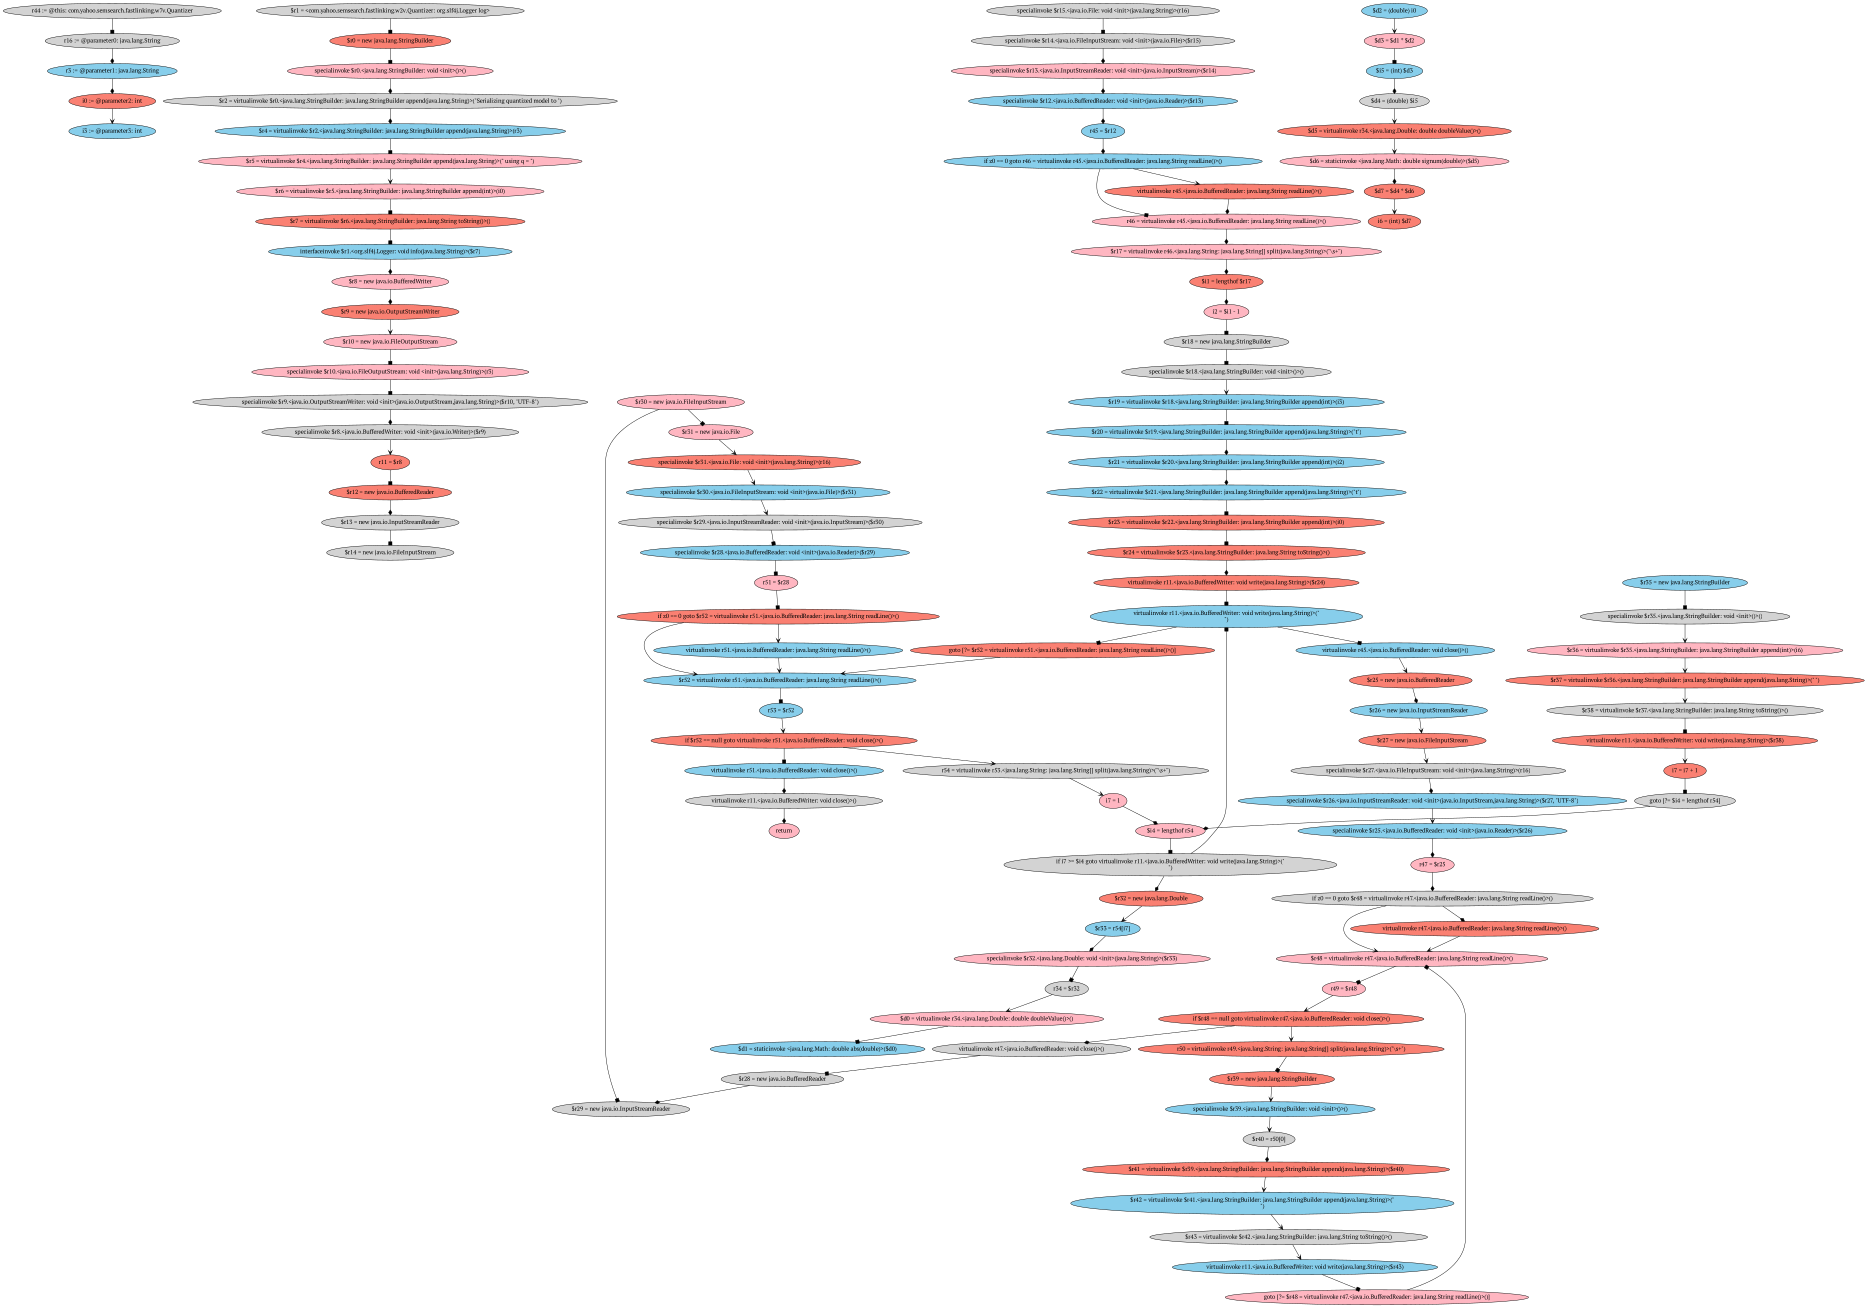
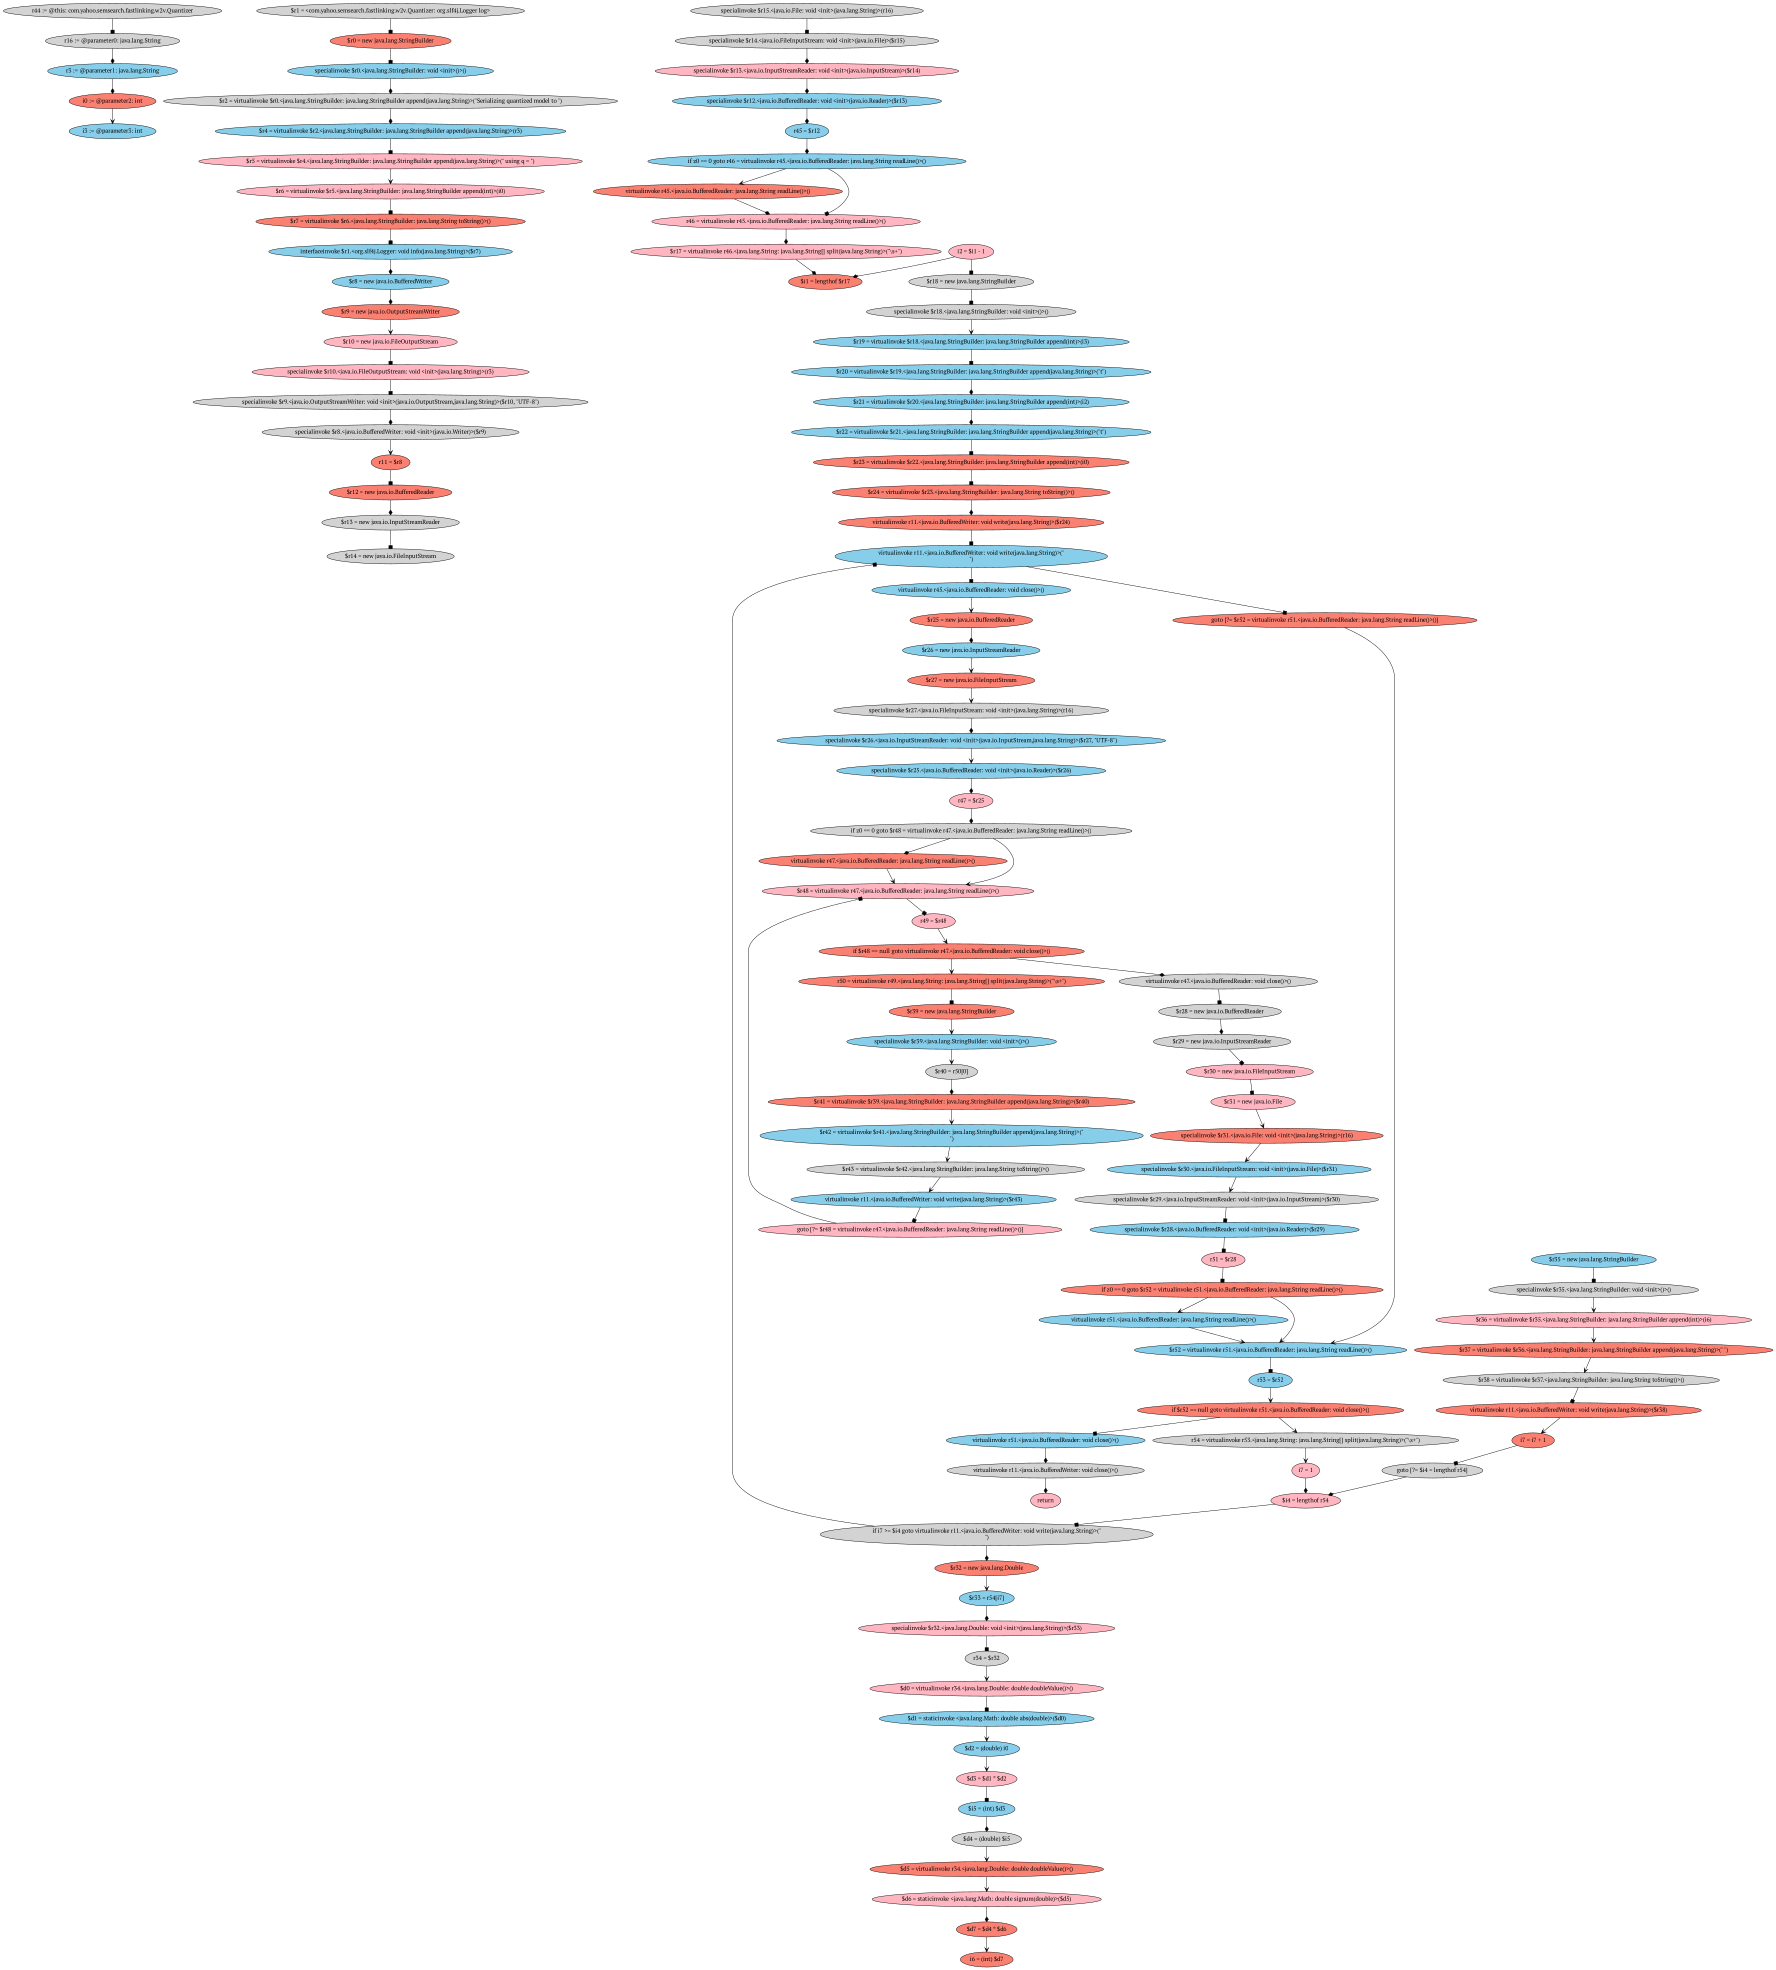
node "r44 := @this: com.yahoo.semsearch.fastlinking.w7v.Quantizer": label "r44 := @this: com.yahoo.semsearch.fastlinking.w7v.Quantizer" -> "r44 := @this: com.yahoo.semsearch.fastlinking.w2v.Quantizer"
node "specialinvoke $r0.<java.lang.StringBuilder: void <init>()>()": fillcolor lightpink -> skyblue
node "$r8 = new java.io.BufferedWriter": fillcolor lightpink -> skyblue
edge "$i1 = lengthof $r17" -> "i2 = $i1 - 1": reversed
edge "$r30 = new java.io.FileInputStream" -> "$r29 = new java.io.InputStreamReader": reversed
edge "$d1 = staticinvoke <java.lang.Math: double abs(double)>($d0)" -> "$d2 = (double) i0": added
